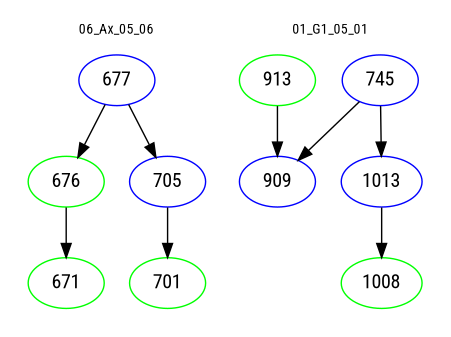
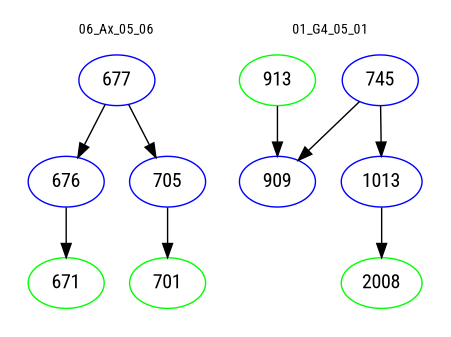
cluster "01_G1_05_01": label "01_G1_05_01" -> "01_G4_05_01"
node "676": color green -> blue
node "1008": label "1008" -> "2008"
